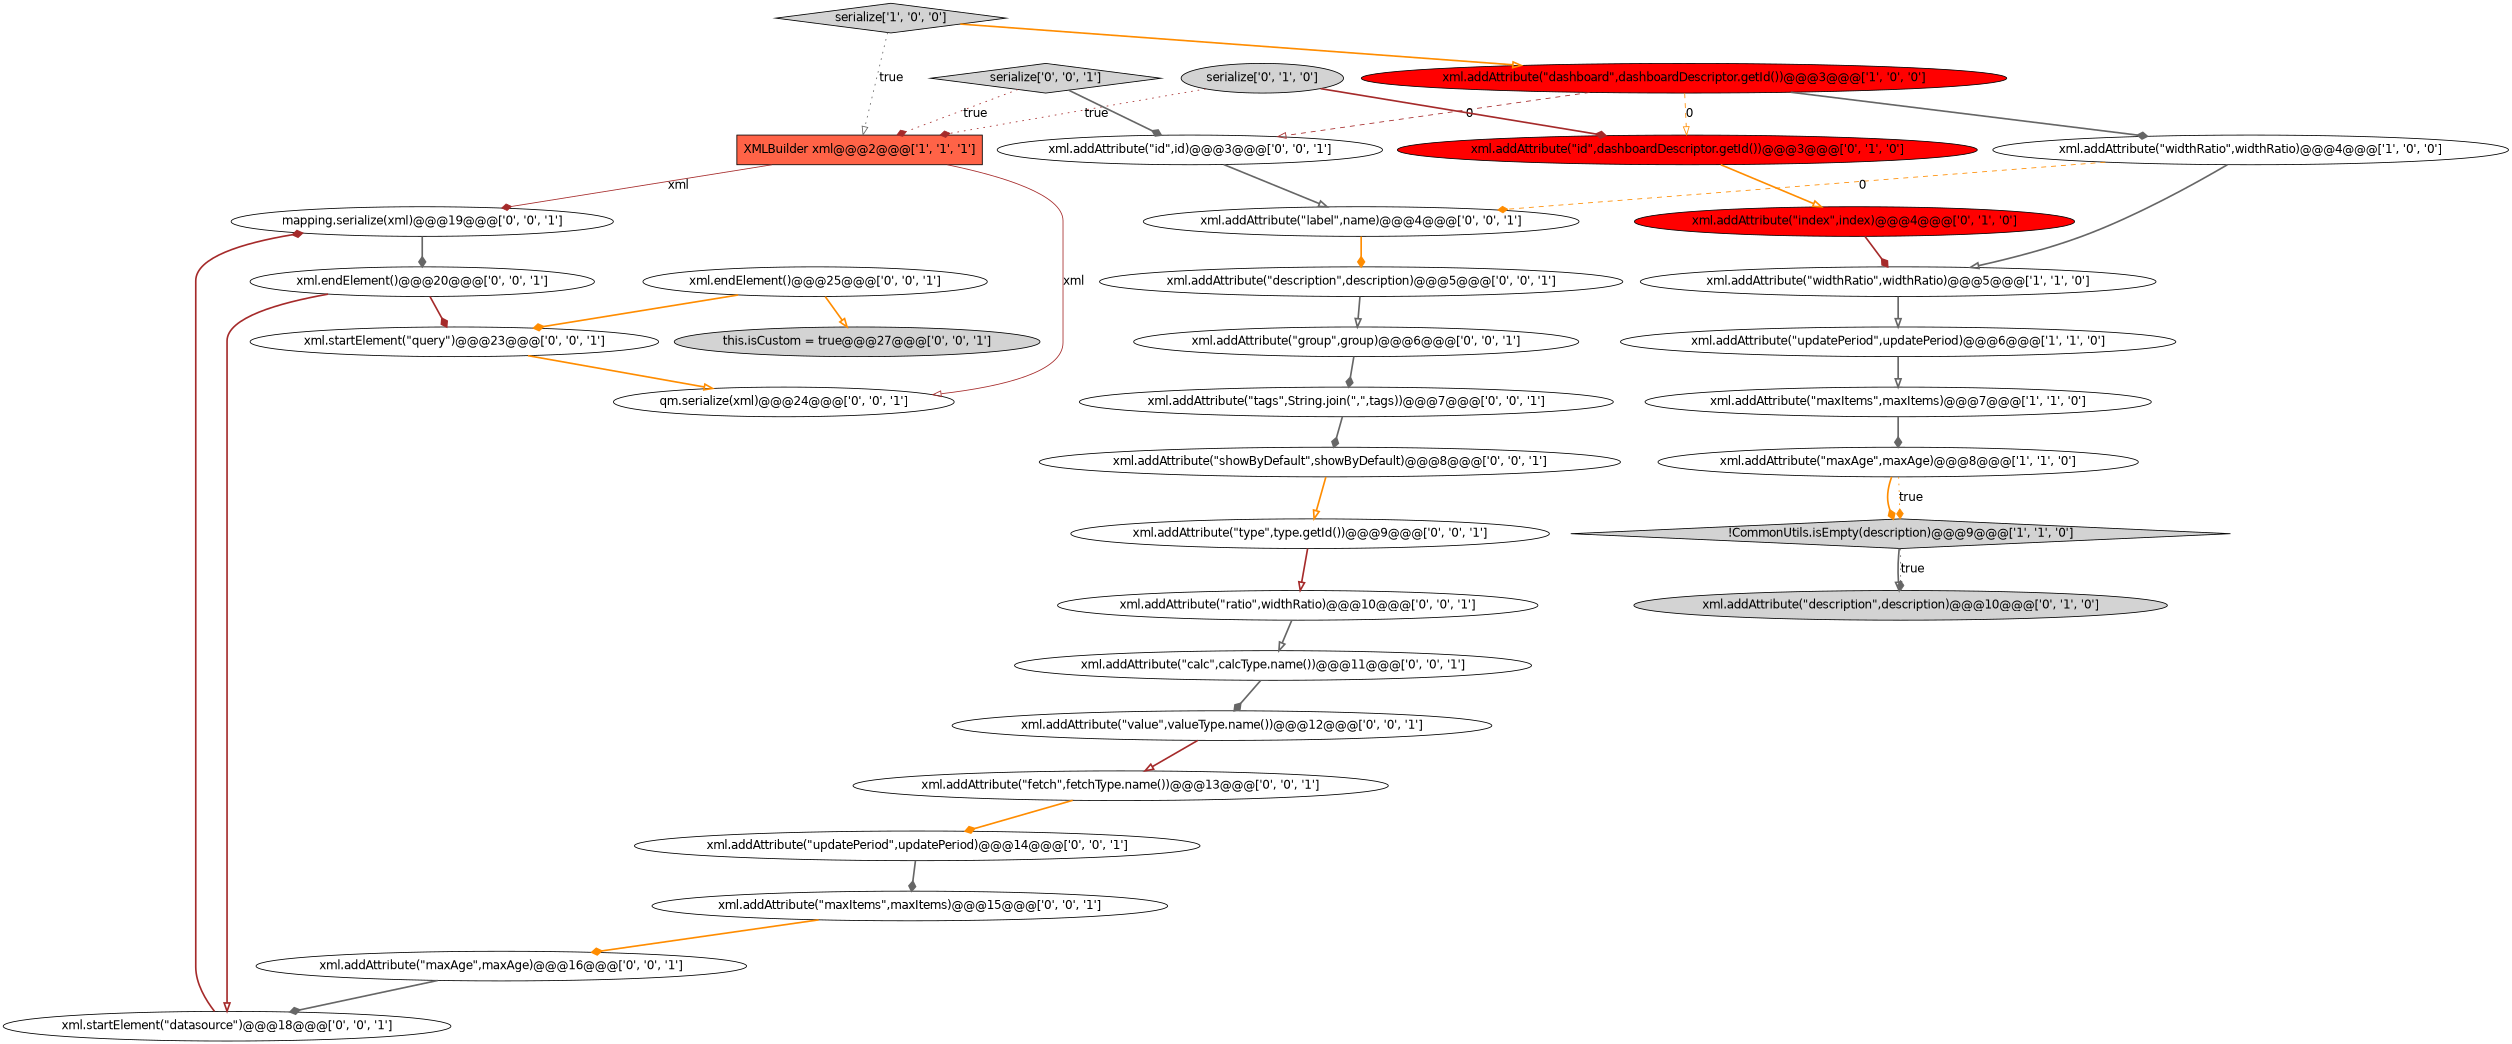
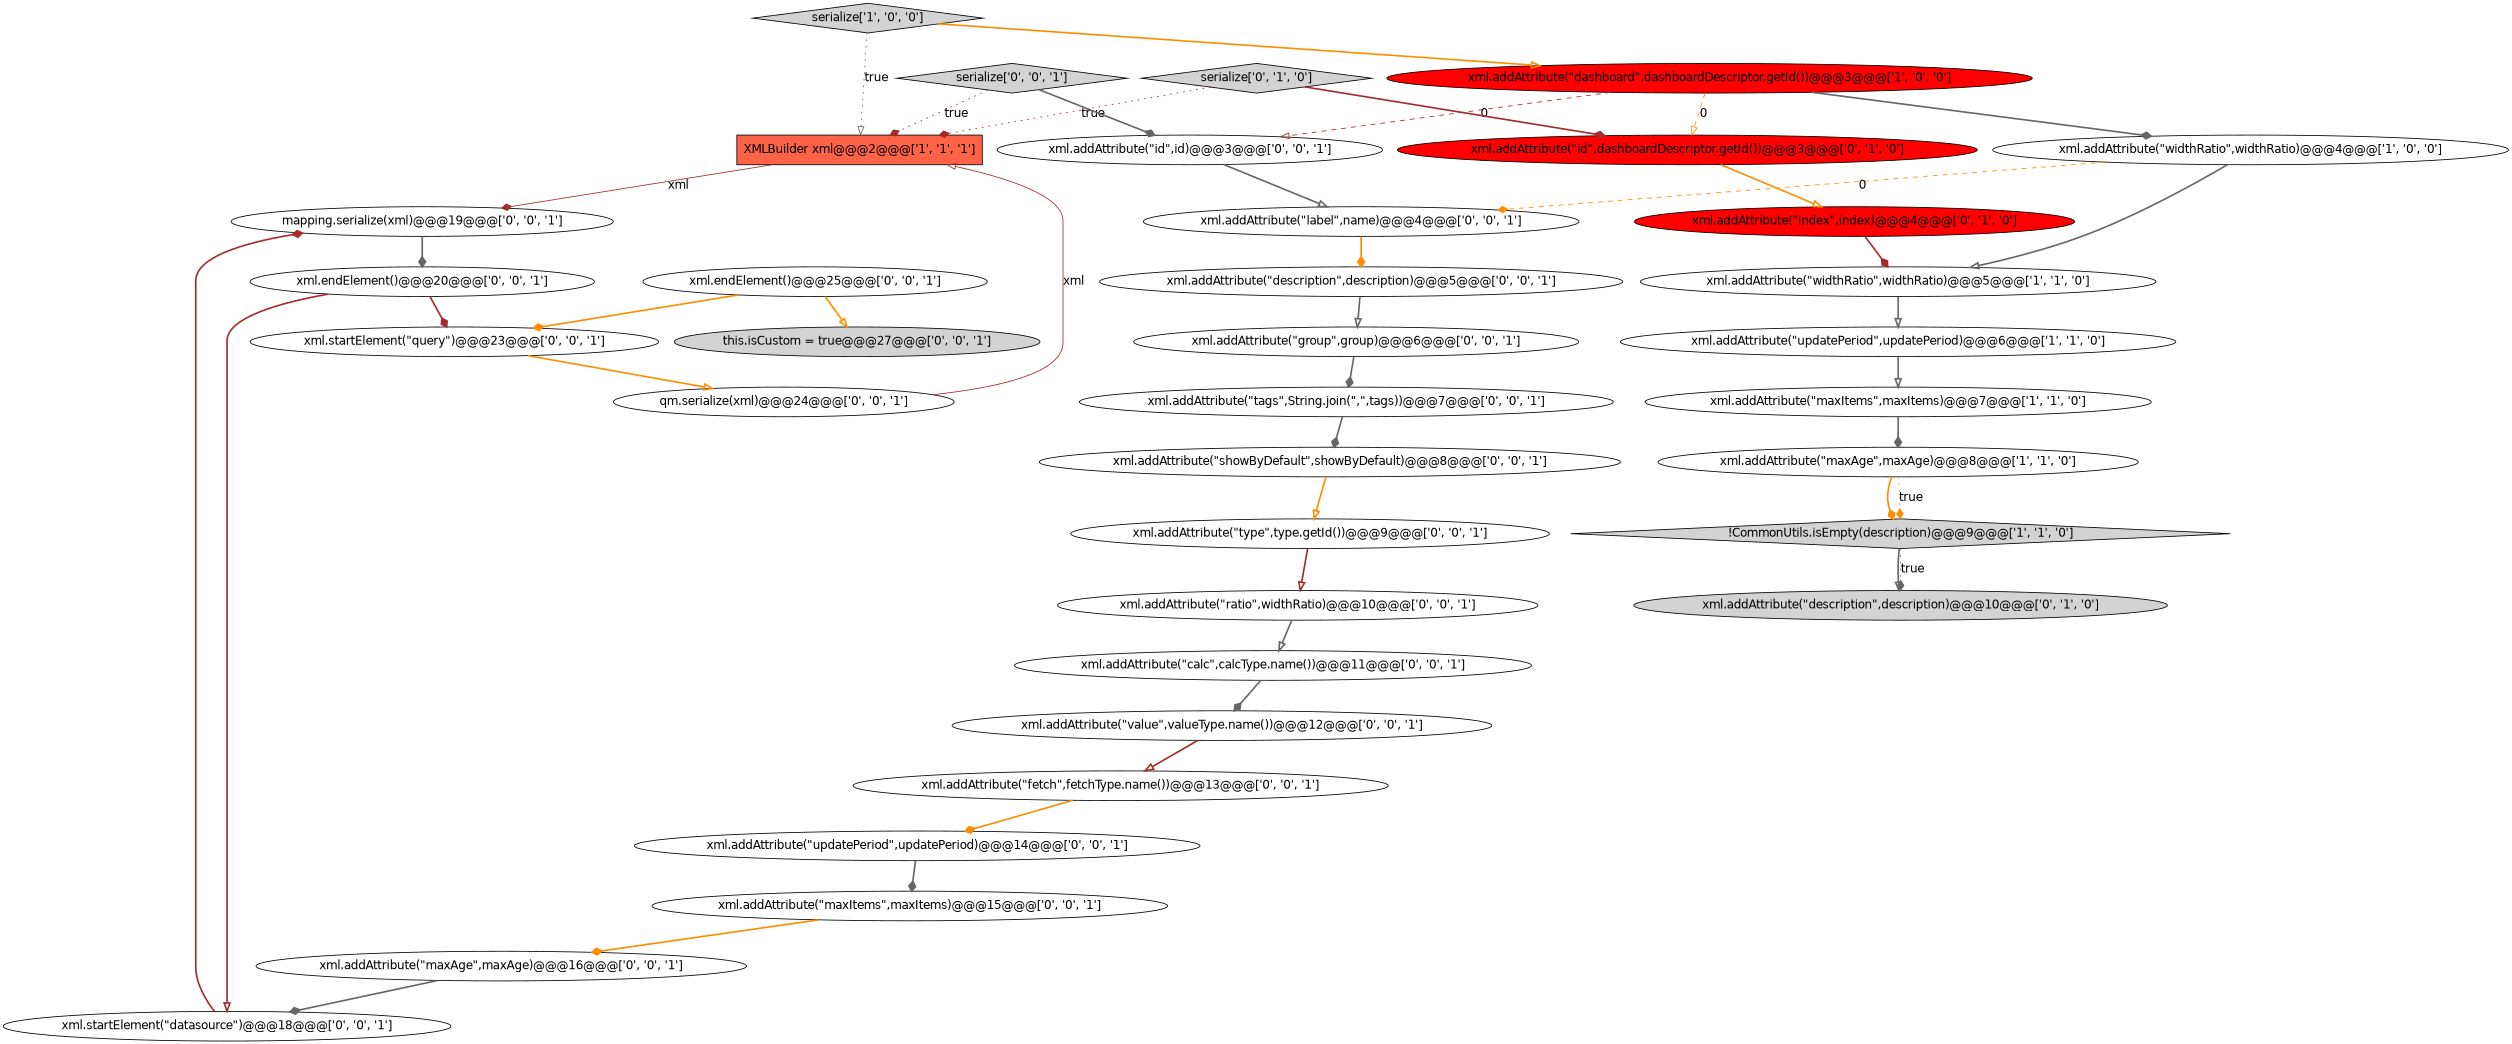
node "serialize['0', '1', '0']": shape ellipse -> diamond
edge "XMLBuilder xml@@@2@@@['1', '1', '1']" -> "qm.serialize(xml)@@@24@@@['0', '0', '1']": reversed
